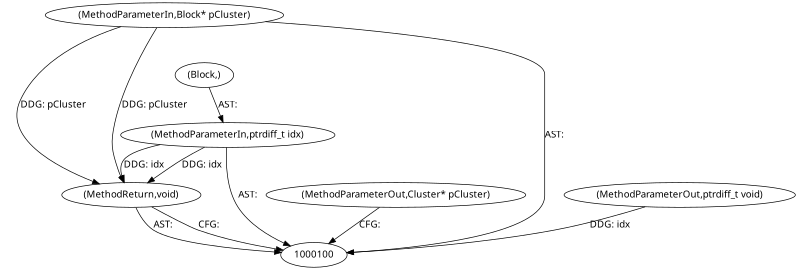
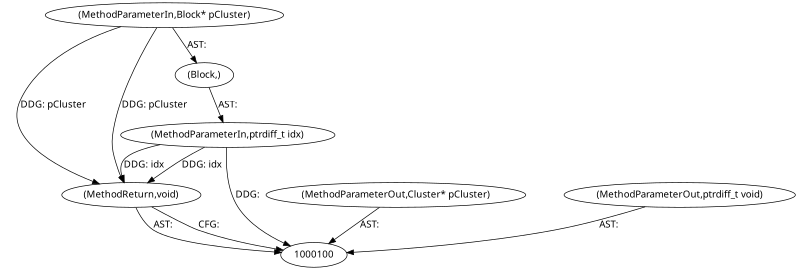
edge "(MethodParameterIn,Block* pCluster)" -> "1000100": now "(MethodParameterIn,Block* pCluster)" -> "(Block,)"
edge "(MethodParameterIn,ptrdiff_t idx)" -> "1000100": label "AST: " -> "DDG: "
edge "(MethodParameterOut,Cluster* pCluster)" -> "1000100": label "CFG: " -> "AST: "
edge "(MethodParameterOut,ptrdiff_t void)" -> "1000100": label "DDG: idx" -> "AST: "
